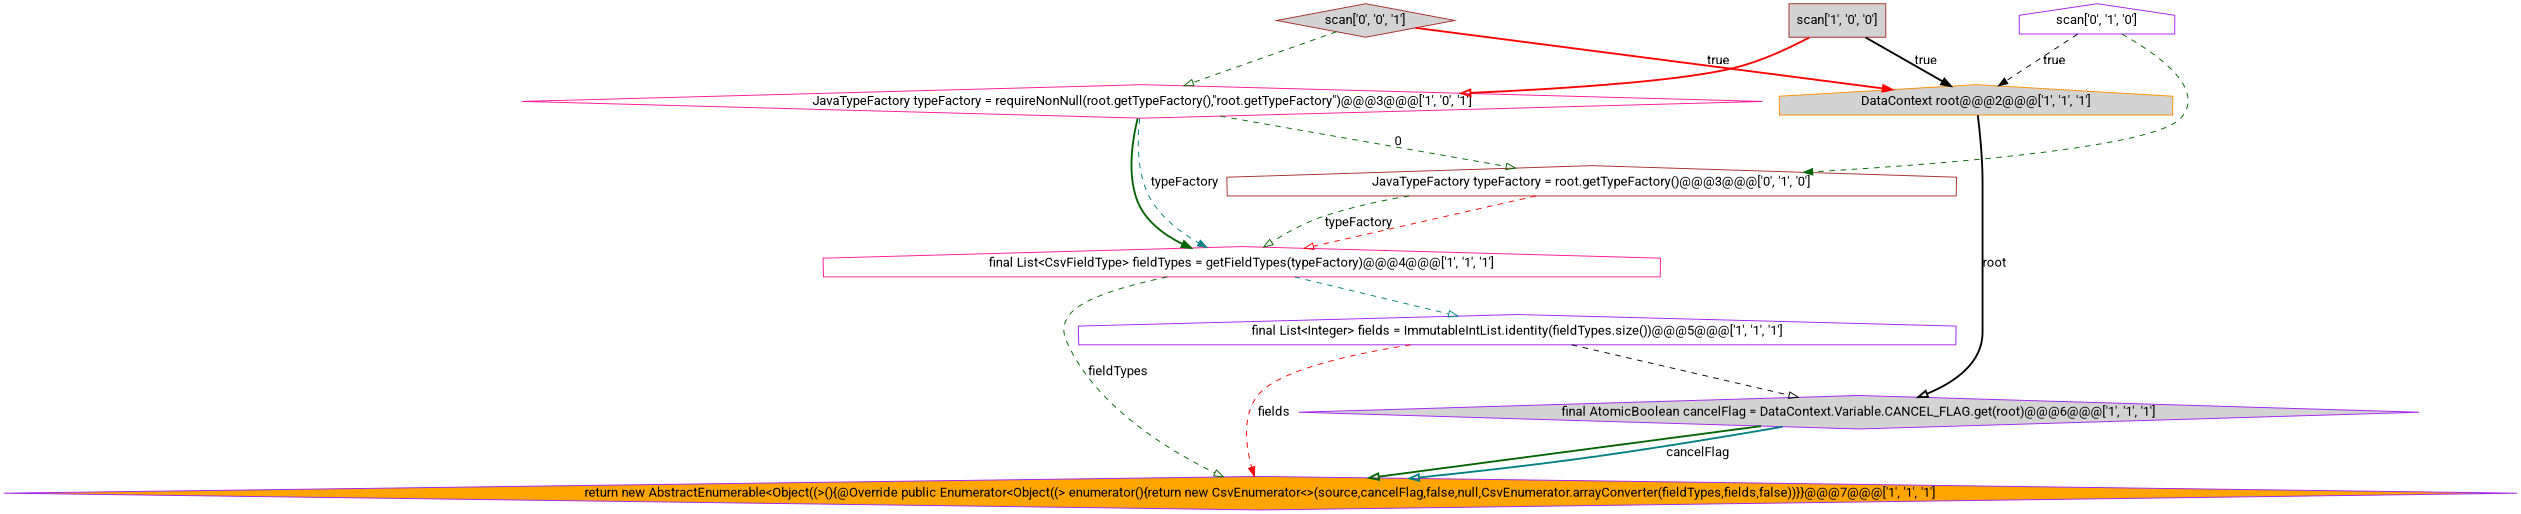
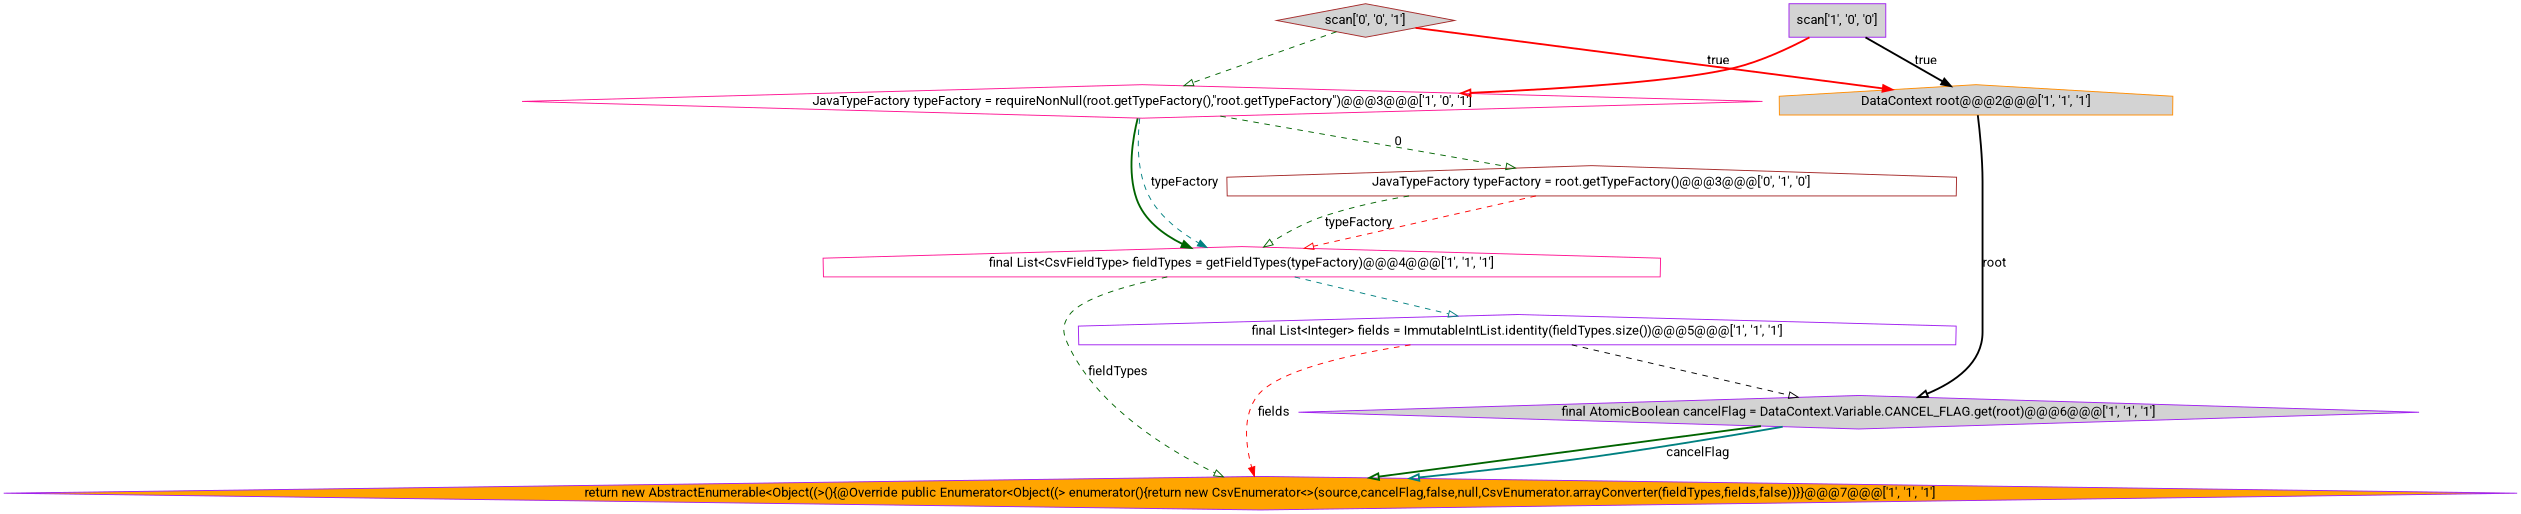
node "scan['1', '0', '0']": color brown -> purple
node "scan['0', '1', '0']": removed
